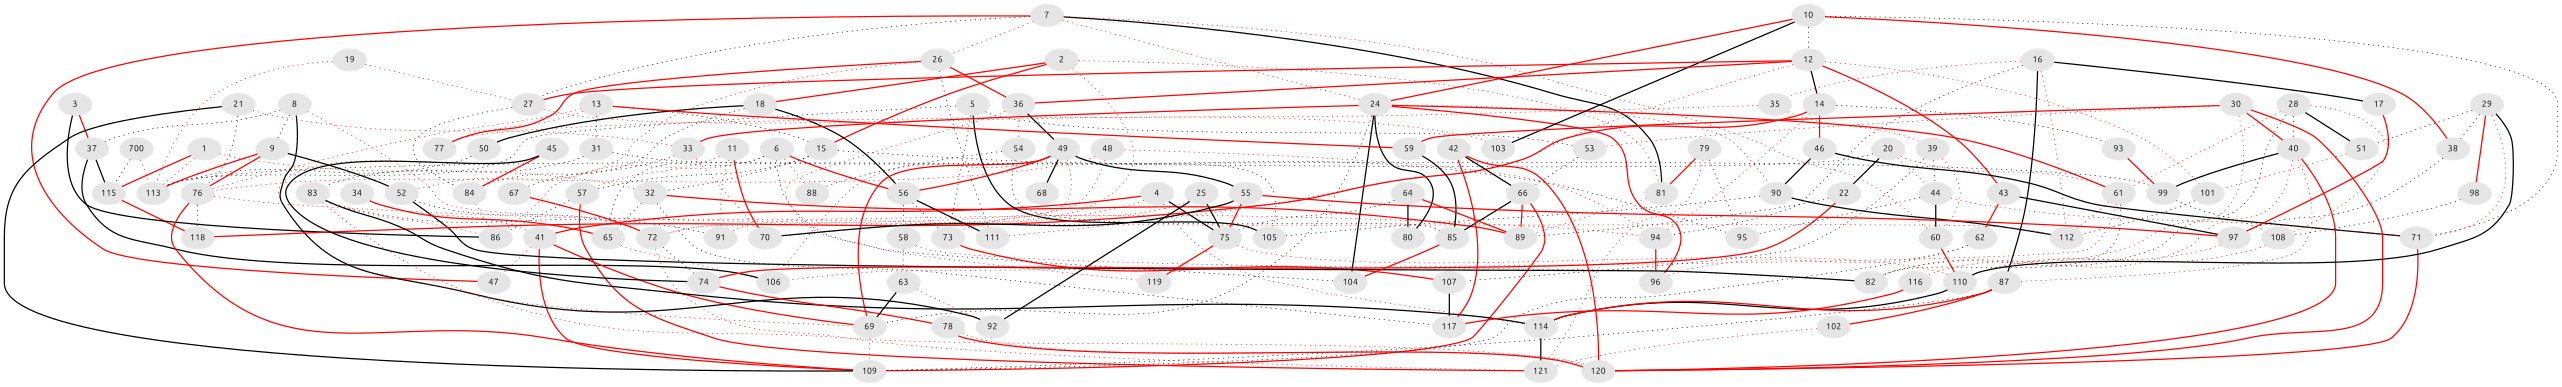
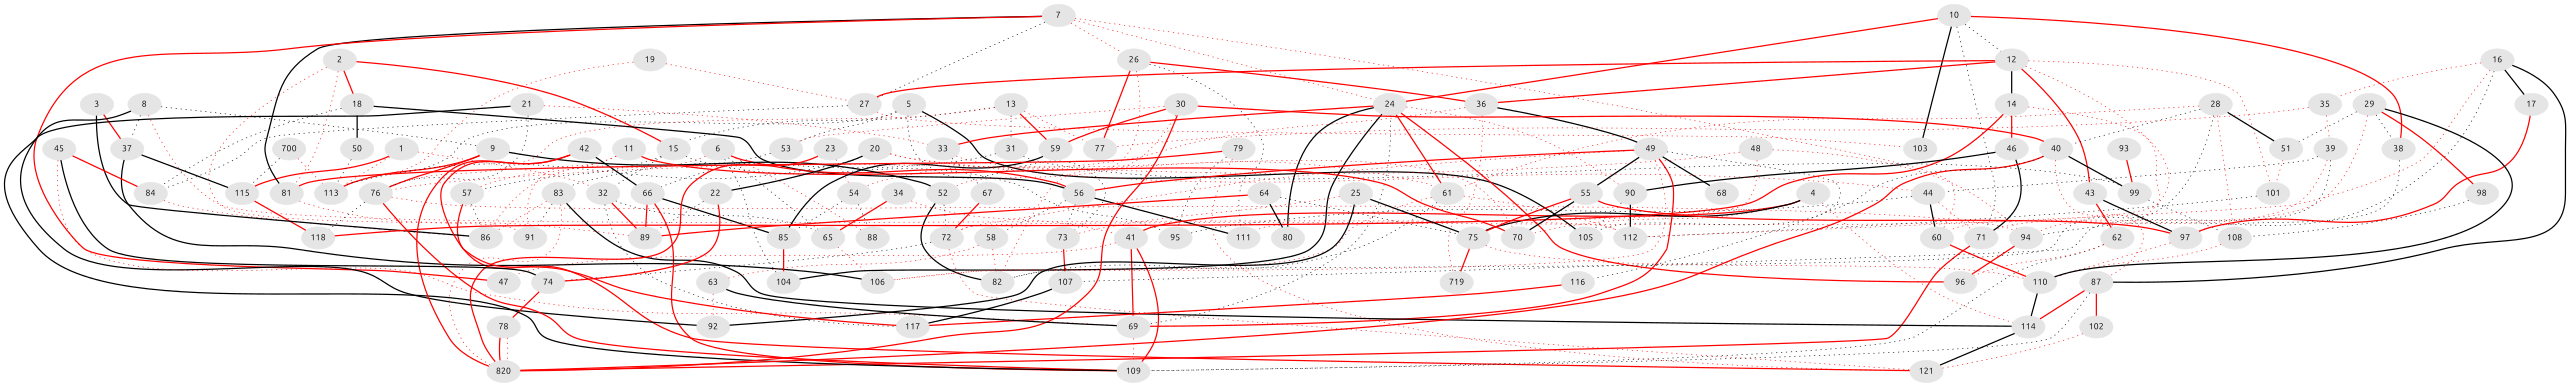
edge "14" -- "93": removed
node "23": added
edge "40" -- "116": color red -> black
node "119": label "119" -> "719"
node "120": label "120" -> "820"
